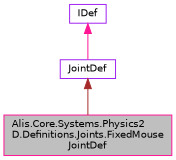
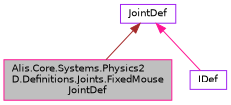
edge "JointDef" -> "IDef": reversed
